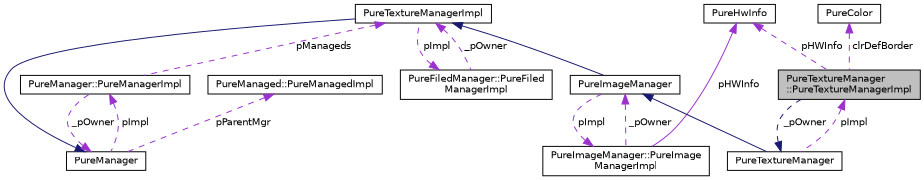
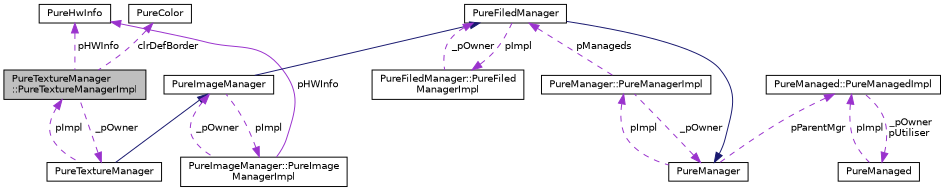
node "PureTextureManagerImpl": label "PureTextureManagerImpl" -> "PureFiledManager"
edge "PureTextureManager ::PureTextureManagerImpl" -> "PureTextureManager": color midnightblue -> darkorchid3
node "PureManaged": added
